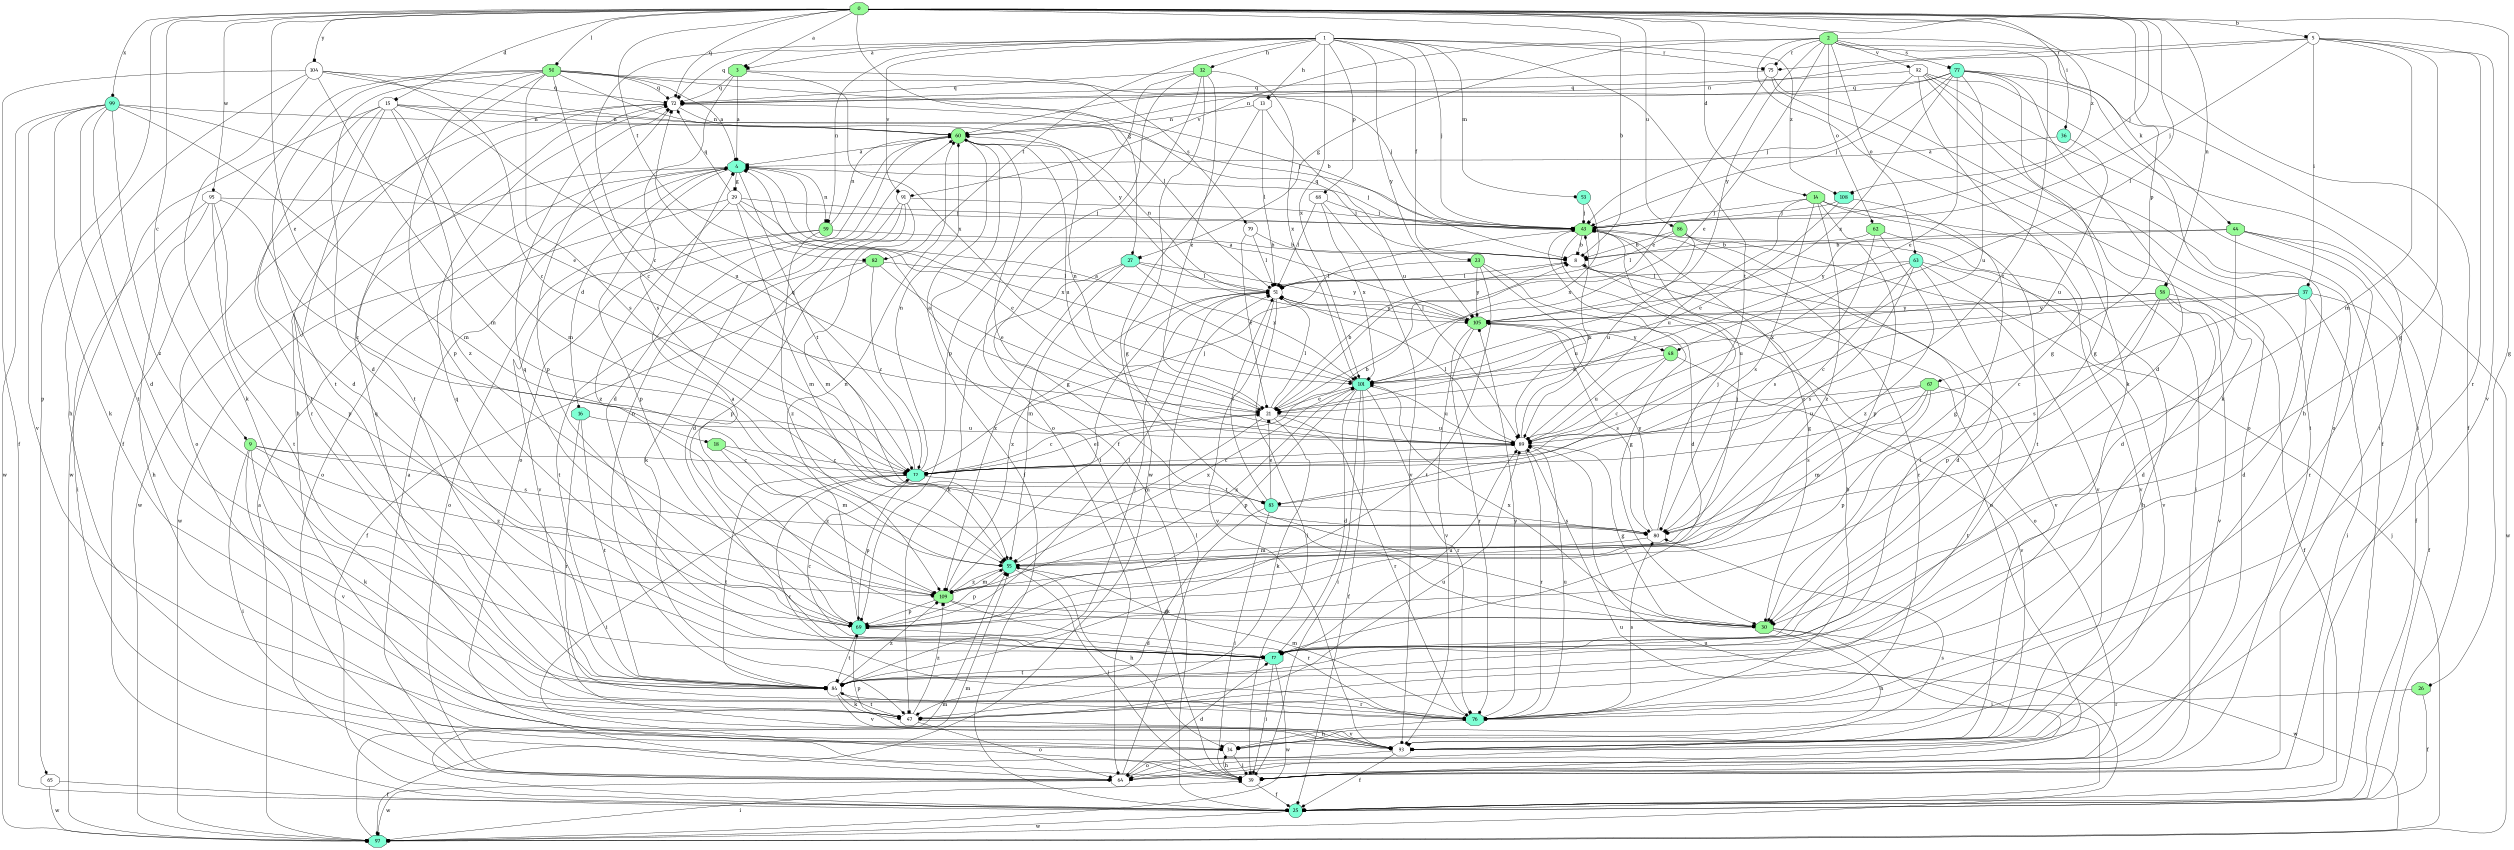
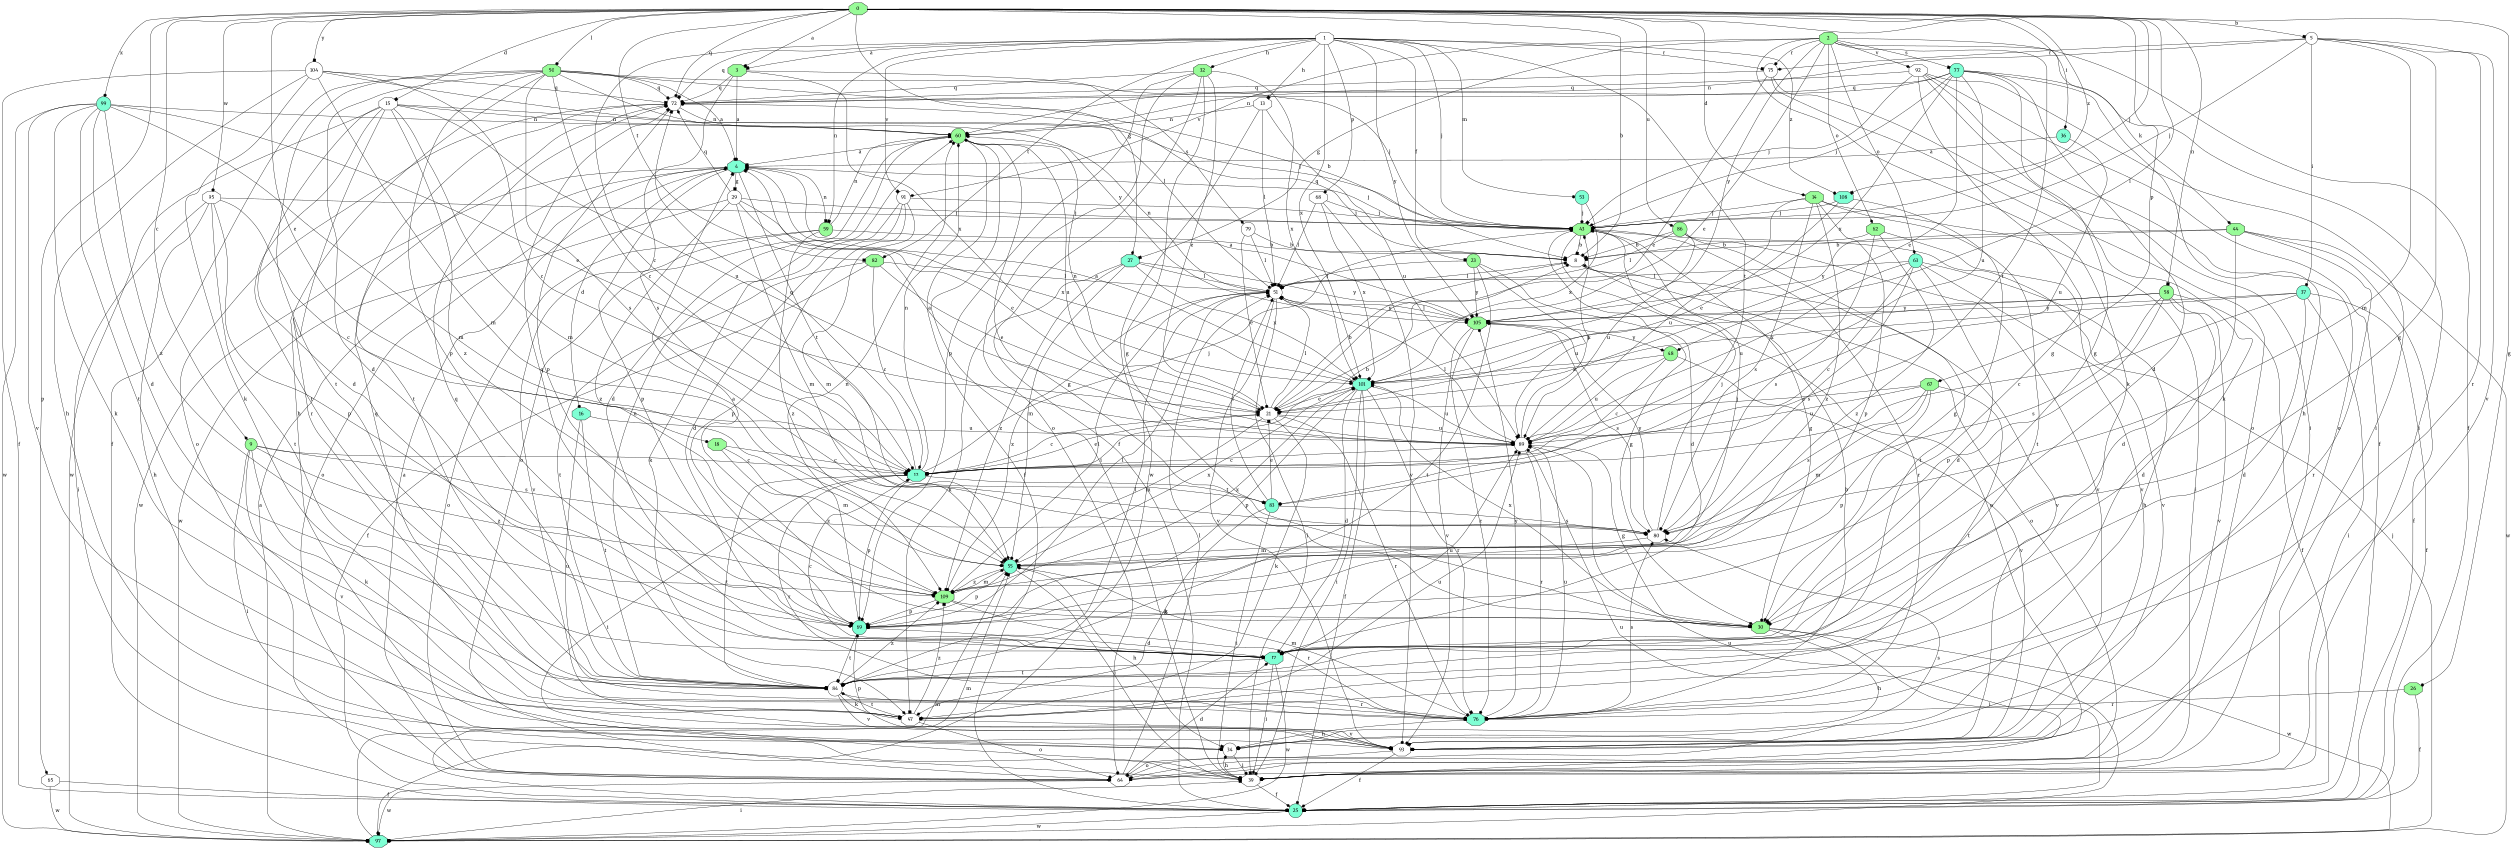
edge "16" -> "76": label "r" -> "u"
